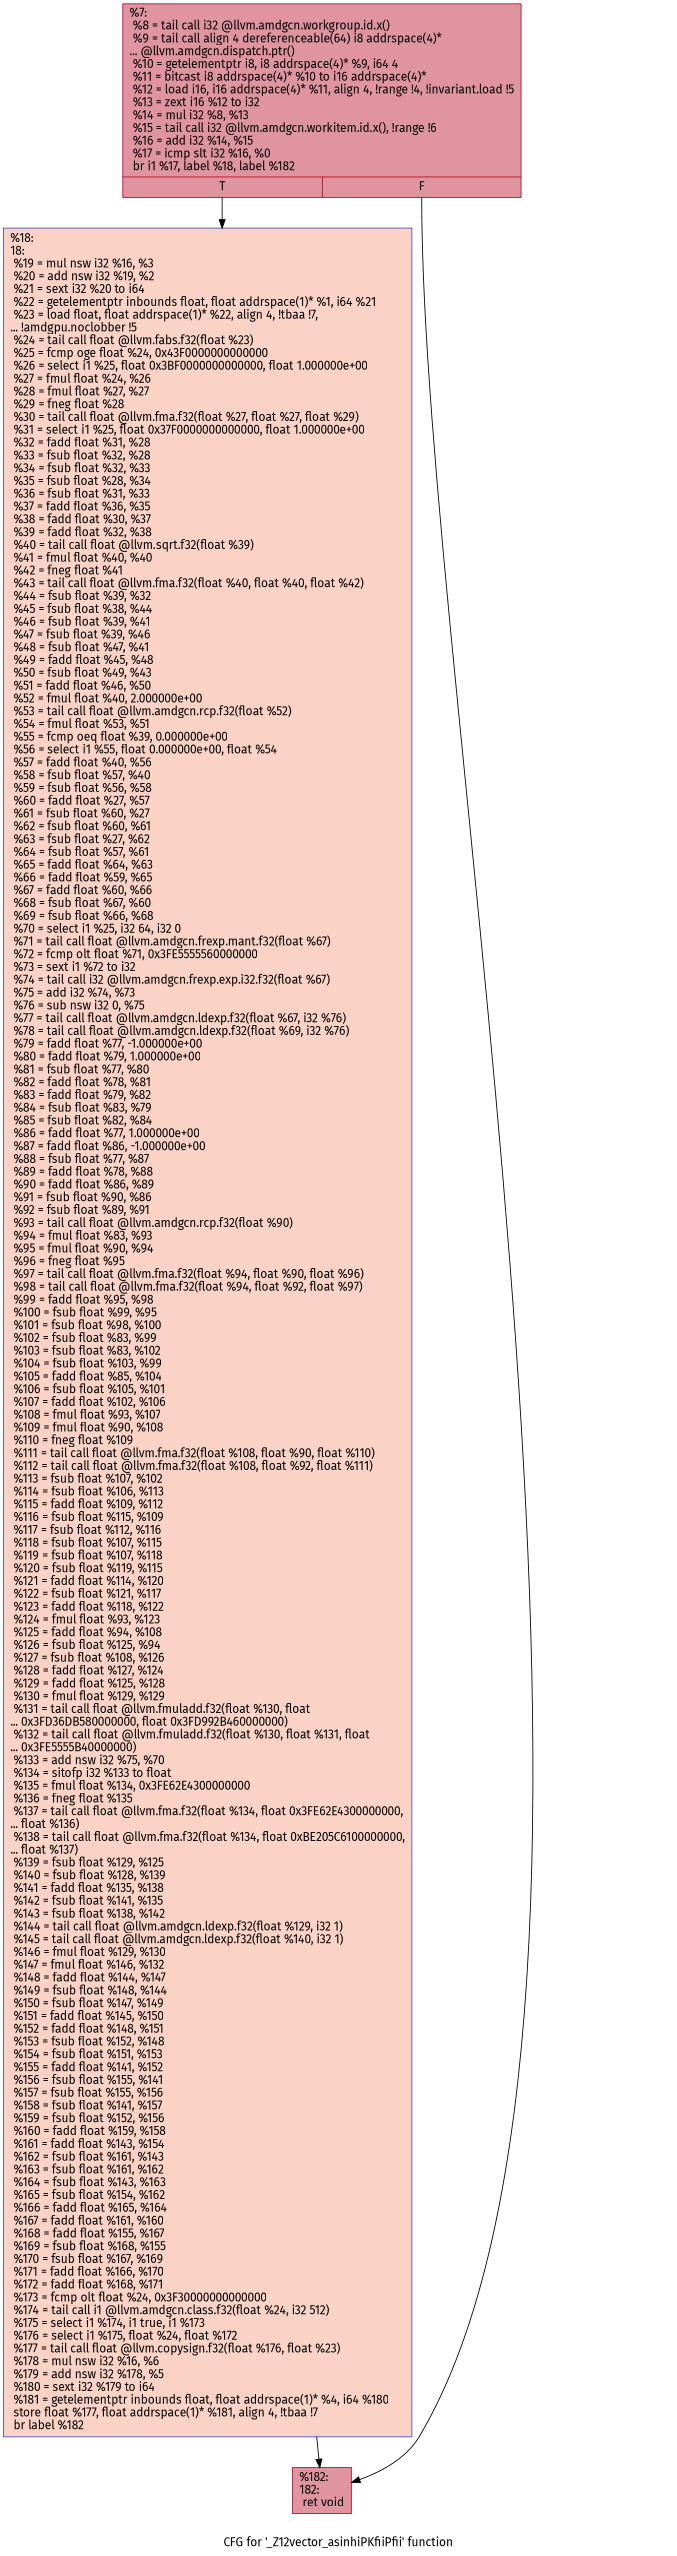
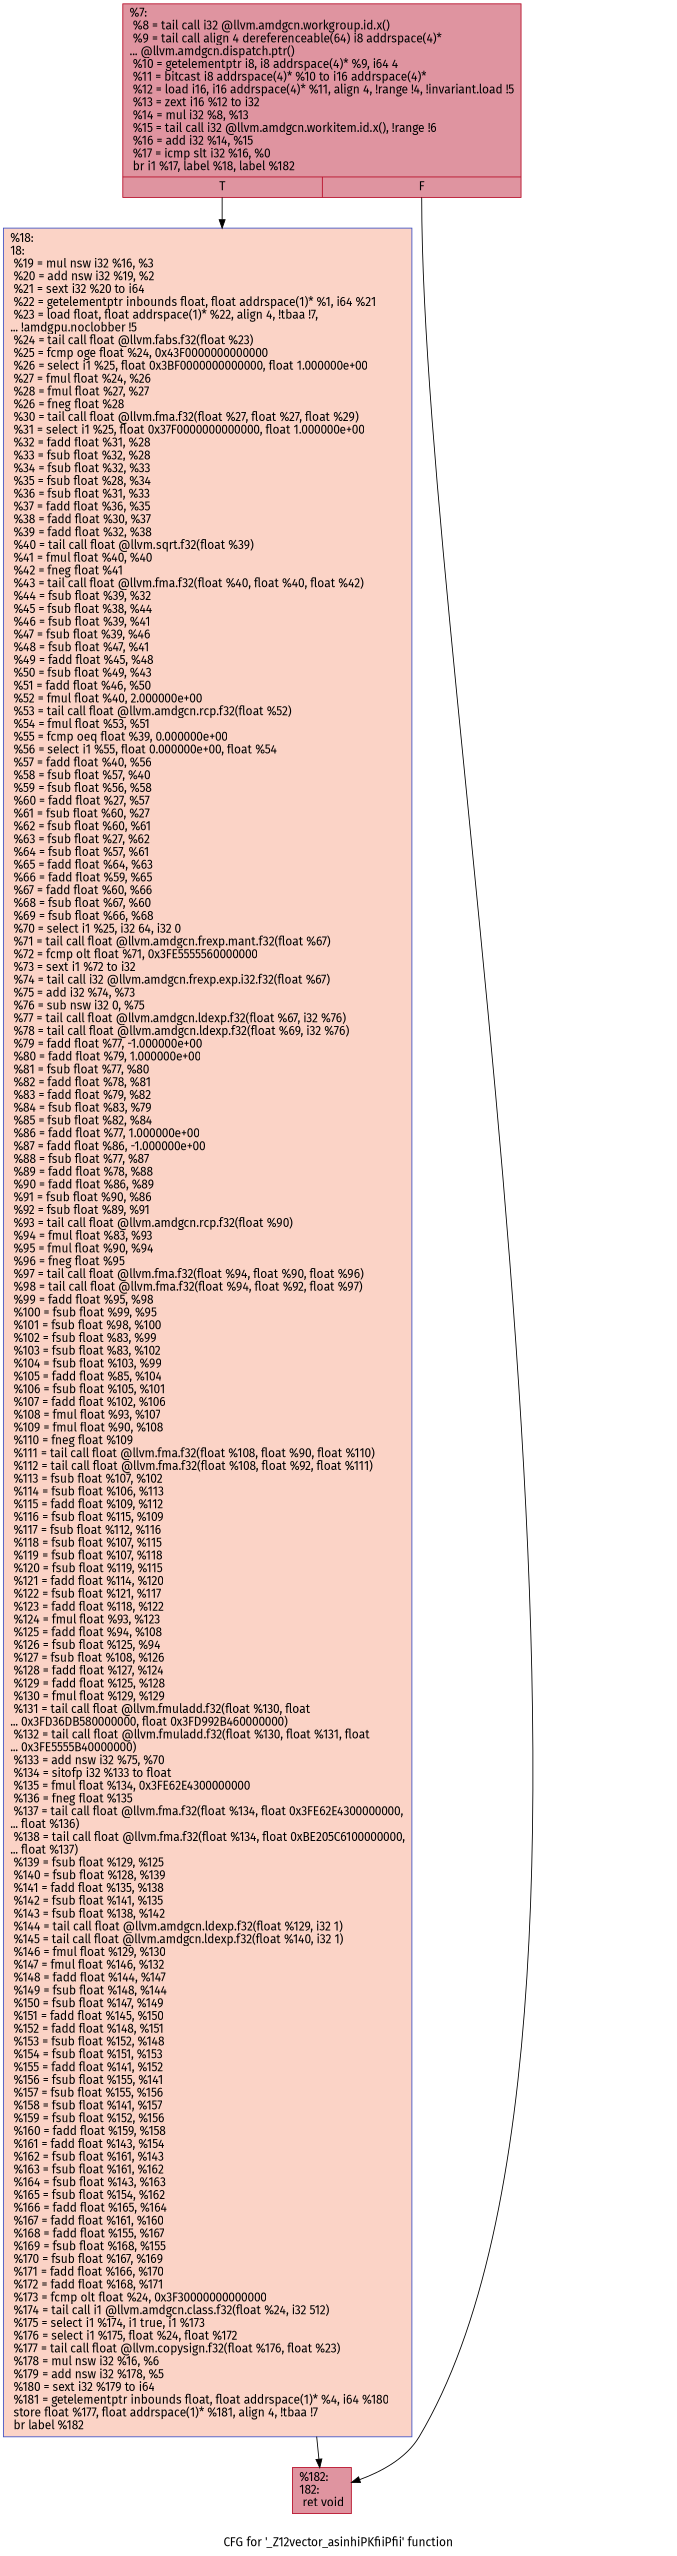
node "%18:": text "%29 = fneg float %28" -> "%26 = fneg float %28"
